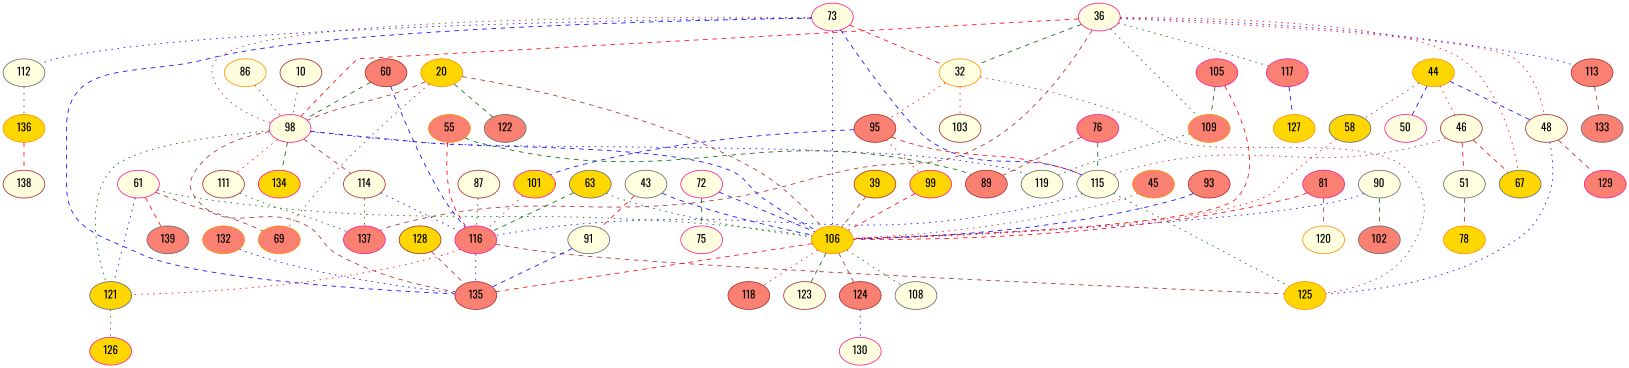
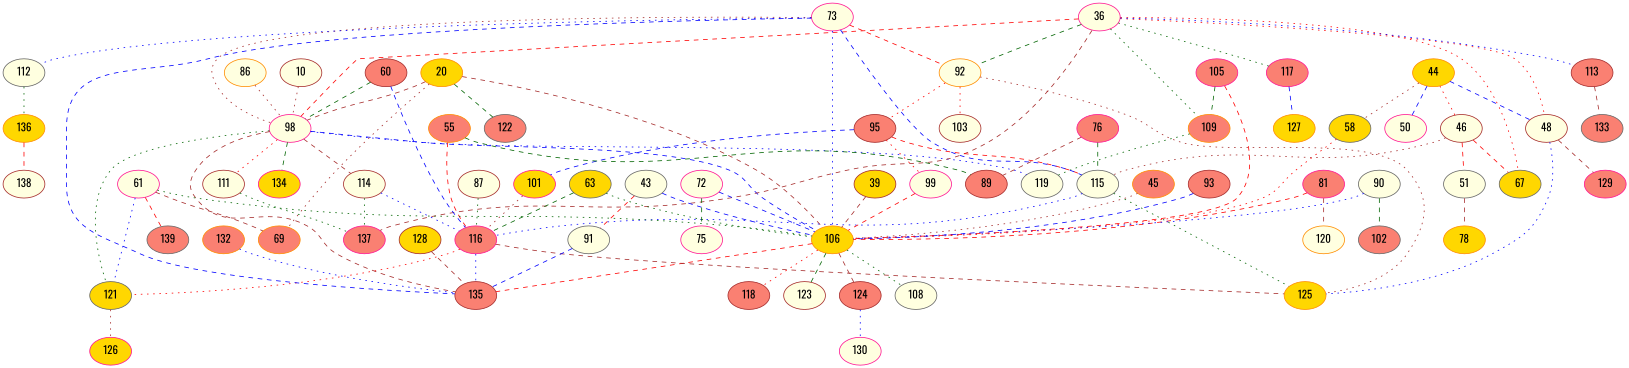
node "32": label "32" -> "92"
node "99": fillcolor gold -> lightyellow
